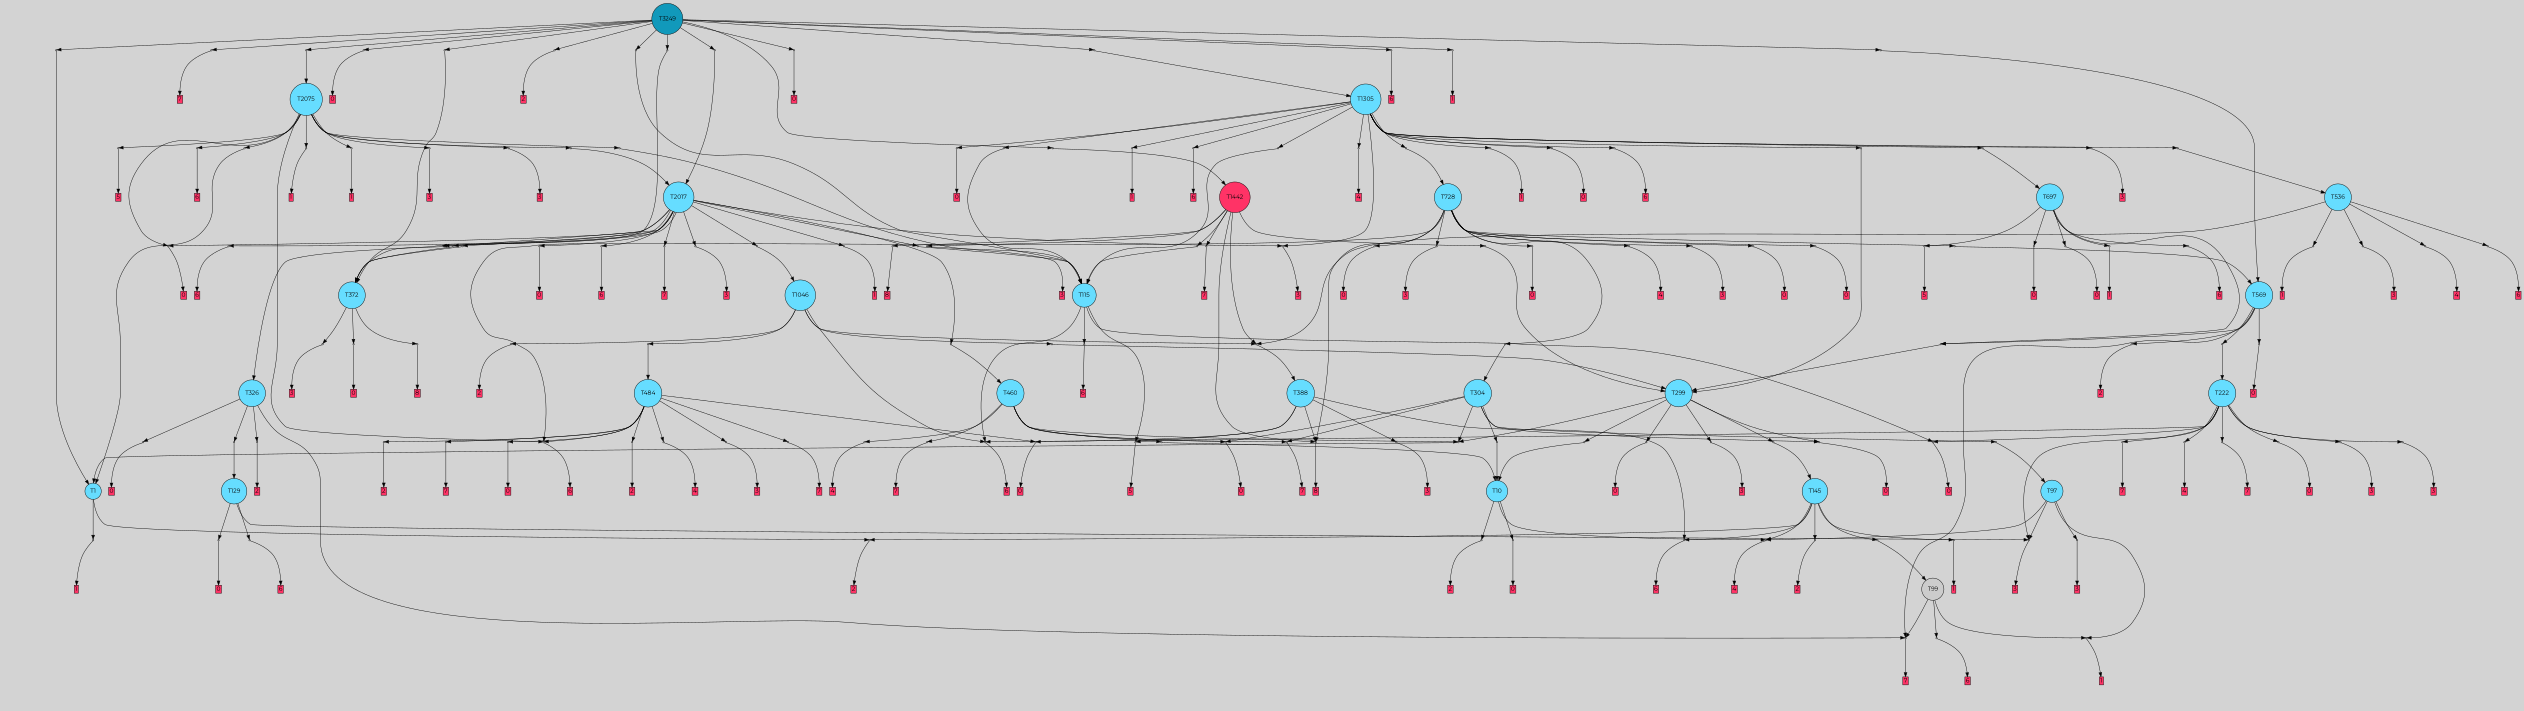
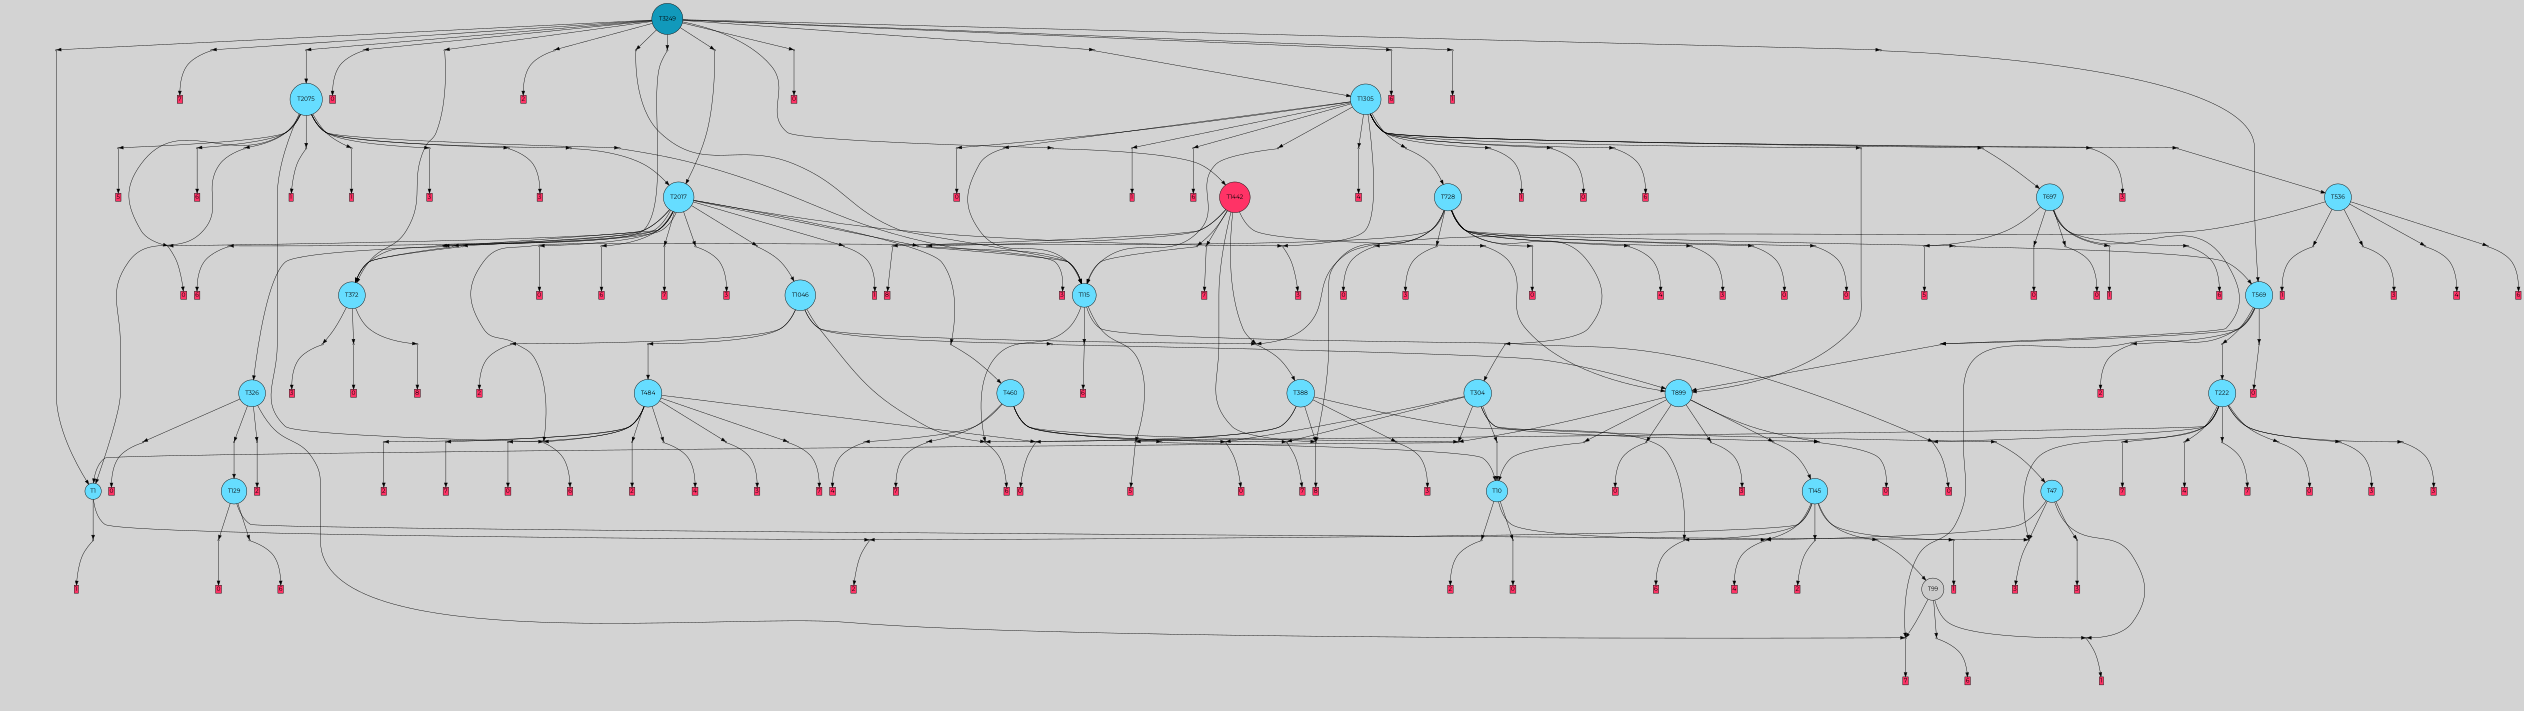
node "T299": label "T299" -> "T899"
node "T97": label "T97" -> "T47"
